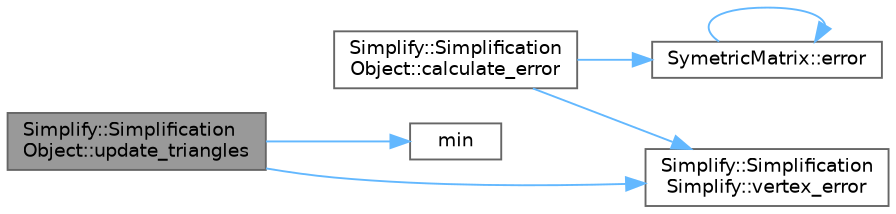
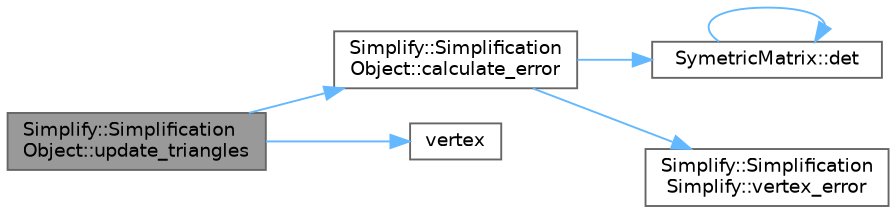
node "SymetricMatrix::error": label "SymetricMatrix::error" -> "SymetricMatrix::det"
node "min": label "min" -> "vertex"
edge "Simplify::Simplification Object::update_triangles" -> "Simplify::Simplification Simplify::vertex_error": now "Simplify::Simplification Object::update_triangles" -> "Simplify::Simplification Object::calculate_error"
